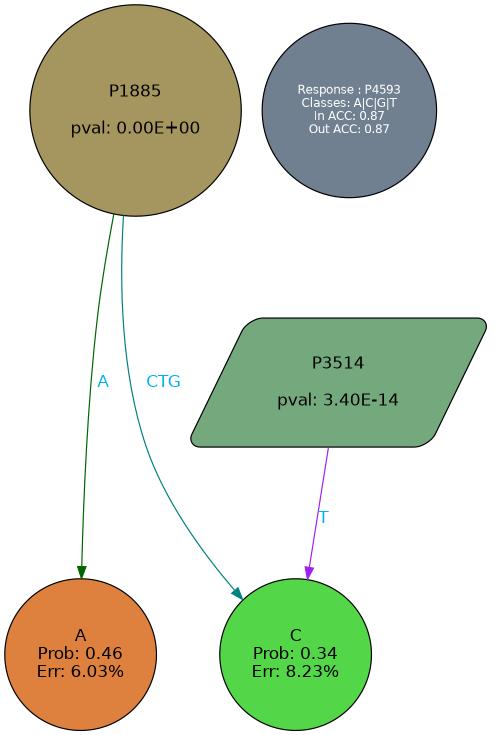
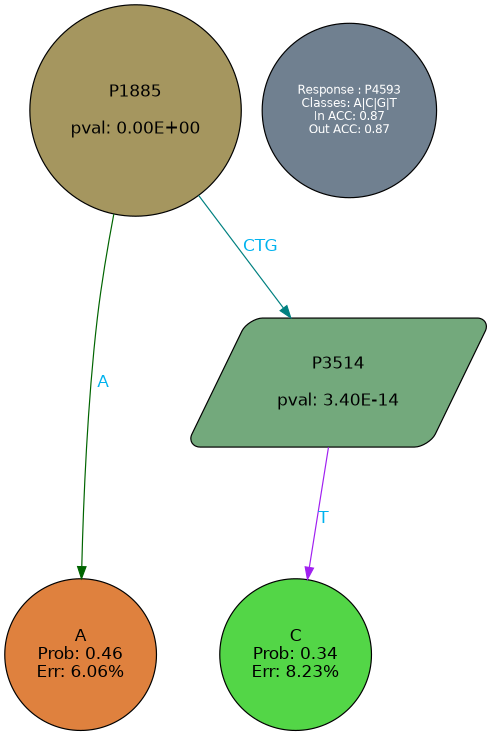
edge "P1885 pval: 0.00E+00" -> "C Prob: 0.34 Err: 8.23%": now "P1885 pval: 0.00E+00" -> "P3514 pval: 3.40E-14"
node "A Prob: 0.46 Err: 6.03%": label "A Prob: 0.46 Err: 6.03%" -> "A Prob: 0.46 Err: 6.06%"
